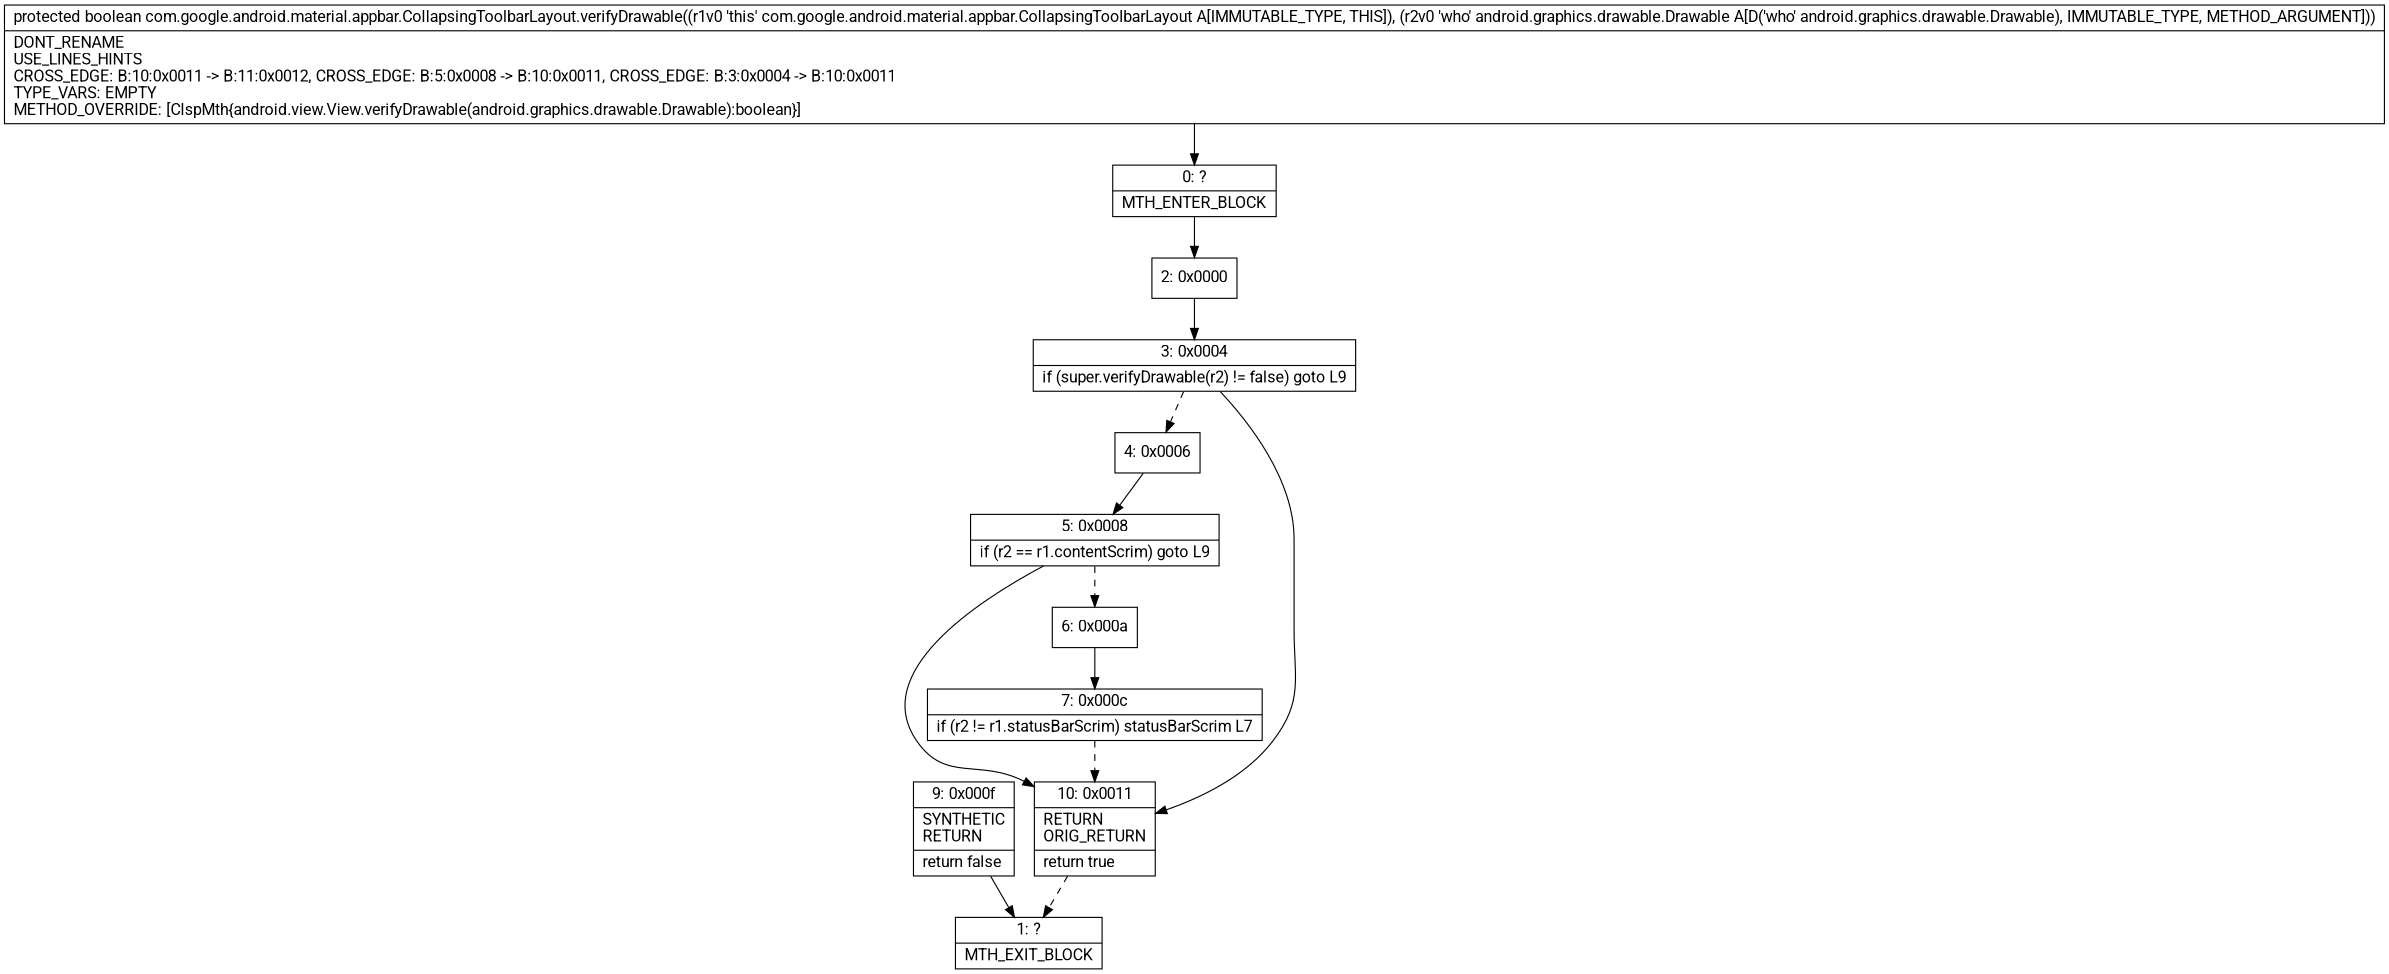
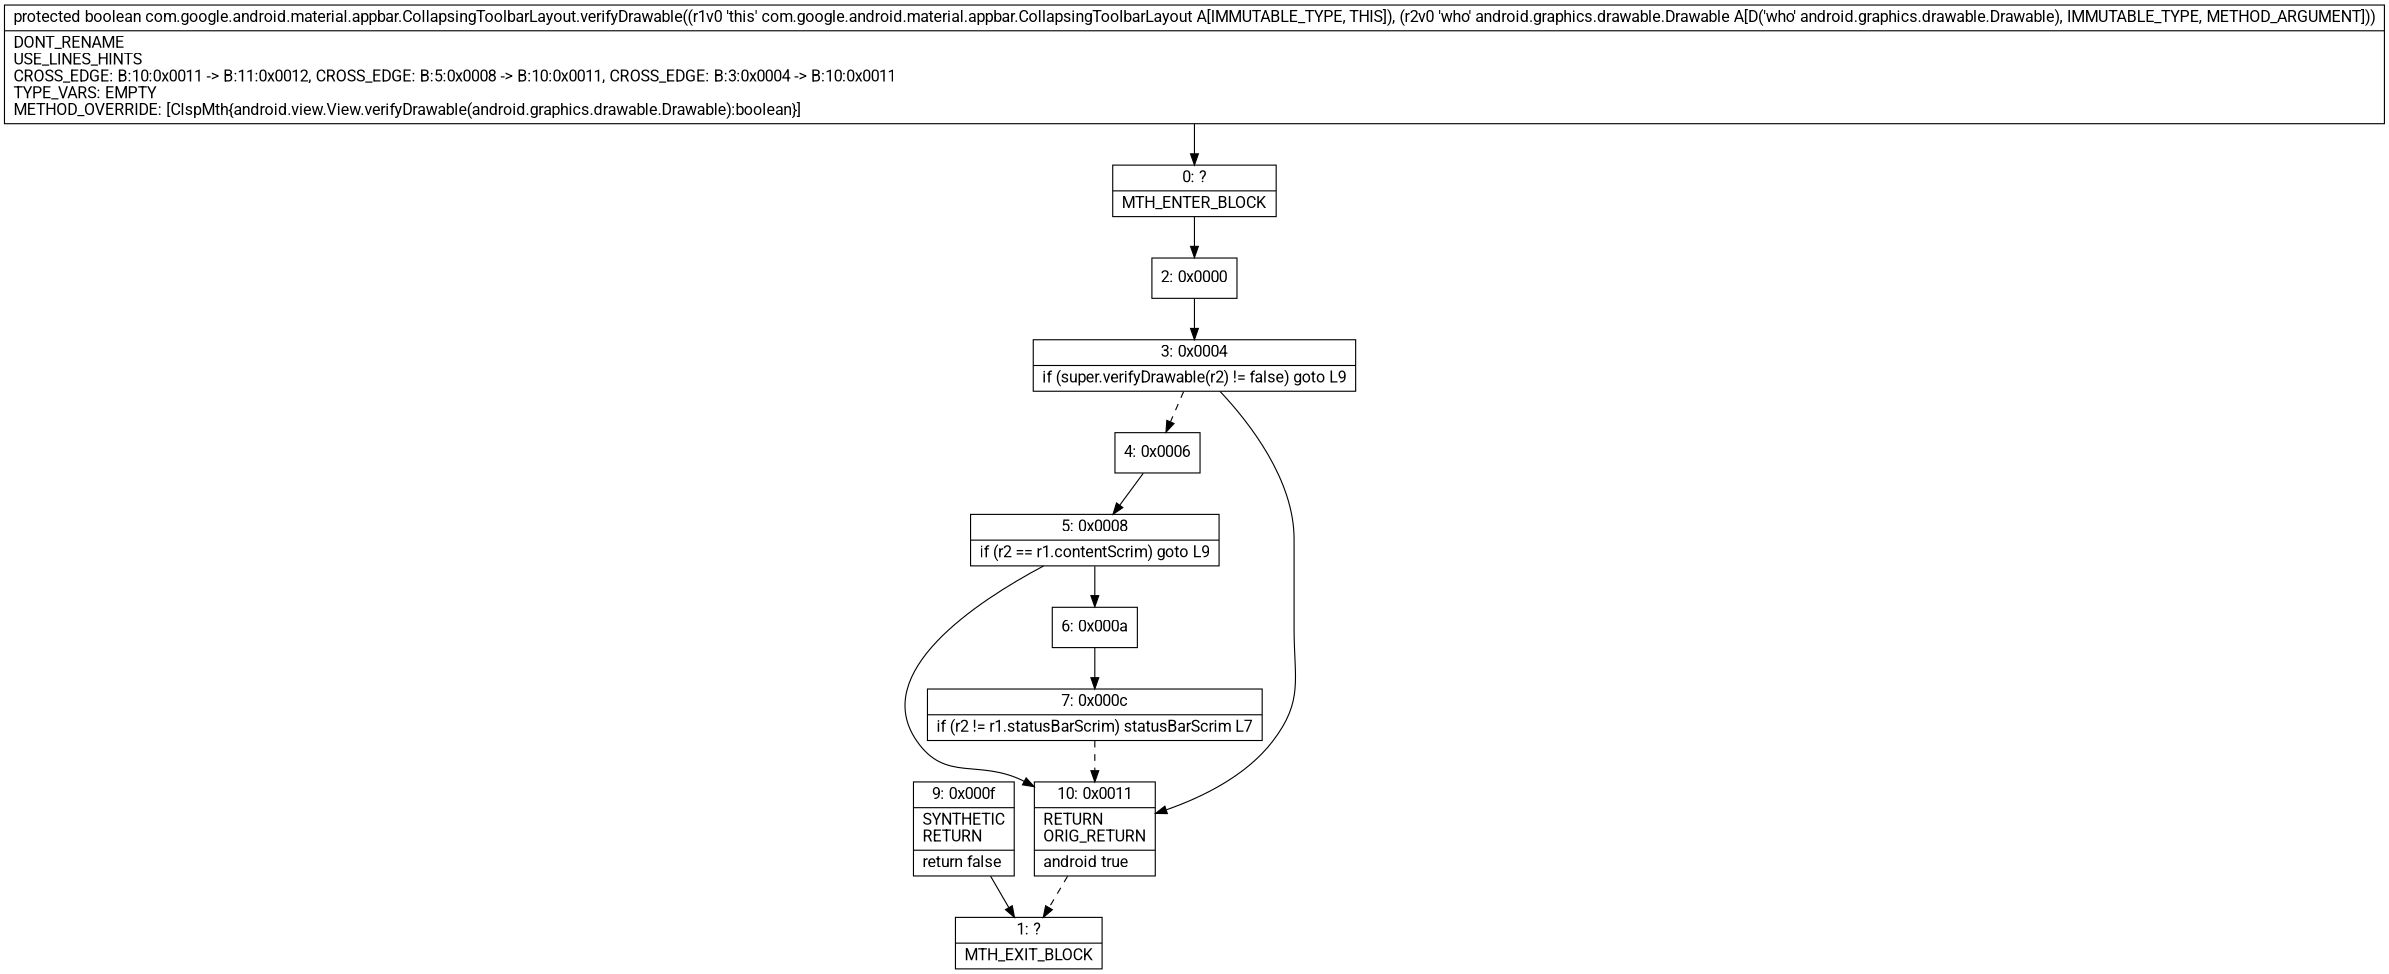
edge "5: 0x0008" -> "6: 0x000a": style dashed -> solid
node "10: 0x0011": text "return true" -> "android true"
